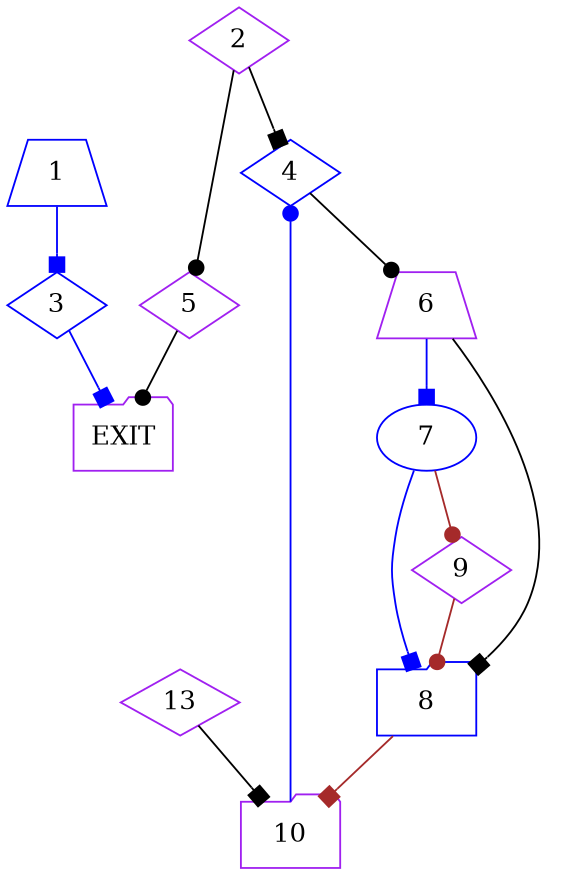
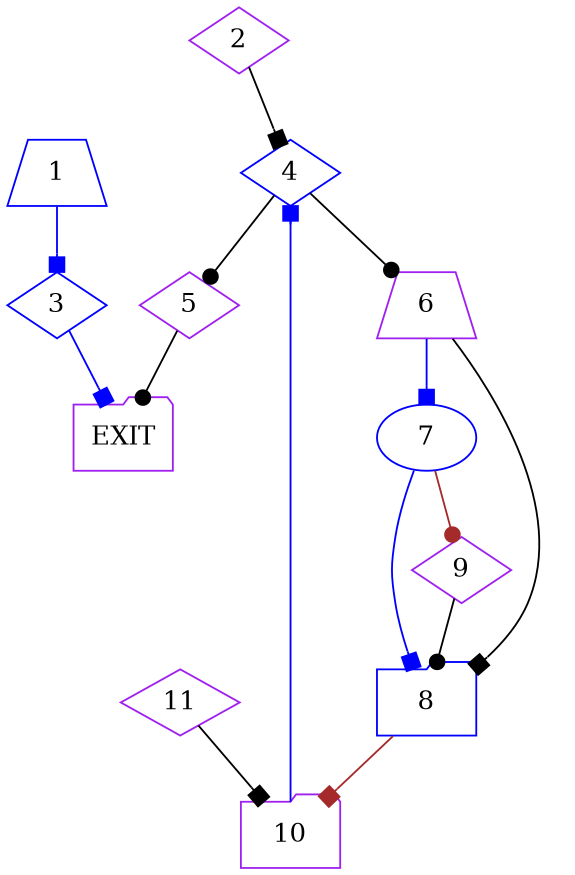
edge "2" -> "5": now "4" -> "5"
edge "10" -> "4": arrowhead dot -> box
edge "9" -> "8": color brown -> black
node "13": label "13" -> "11"
